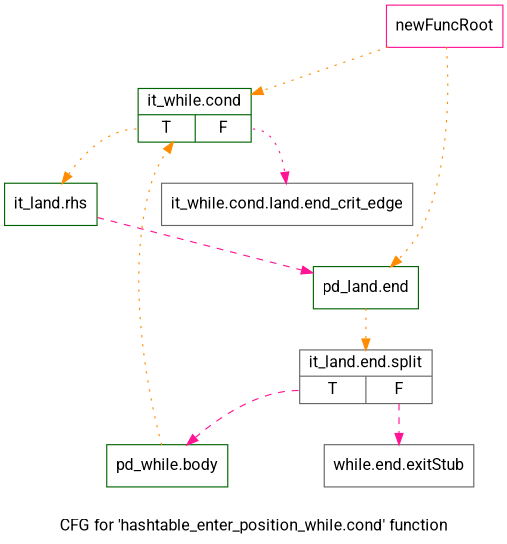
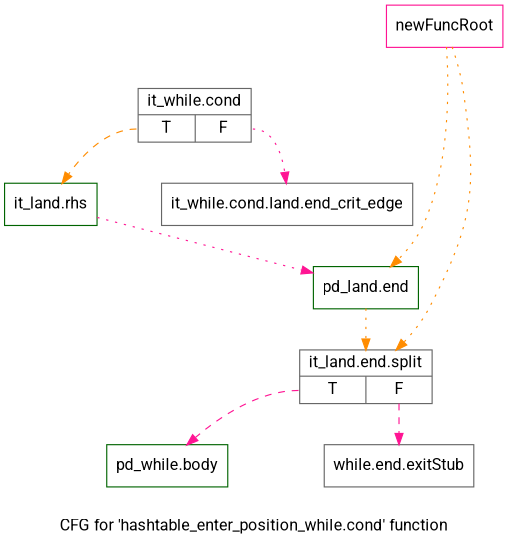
edge "newFuncRoot" -> "it_while.cond": now "newFuncRoot" -> "it_land.end.split"
node "it_while.cond": color darkgreen -> gray40
edge "it_while.cond" -> "it_land.rhs": style dotted -> dashed
edge "it_land.rhs" -> "pd_land.end": style dashed -> dotted
edge "pd_while.body" -> "it_while.cond": removed
